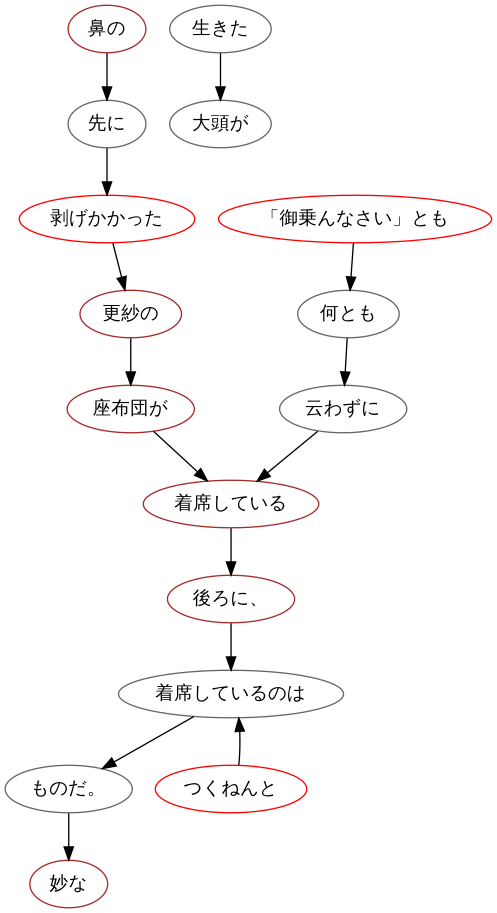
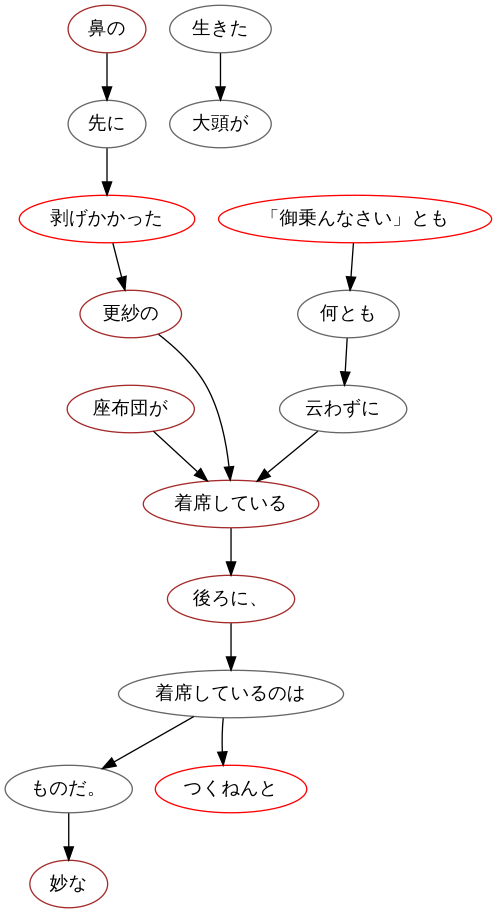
edge "更紗の" -> "座布団が": now "更紗の" -> "着席している"
edge "つくねんと" -> "着席しているのは": reversed
